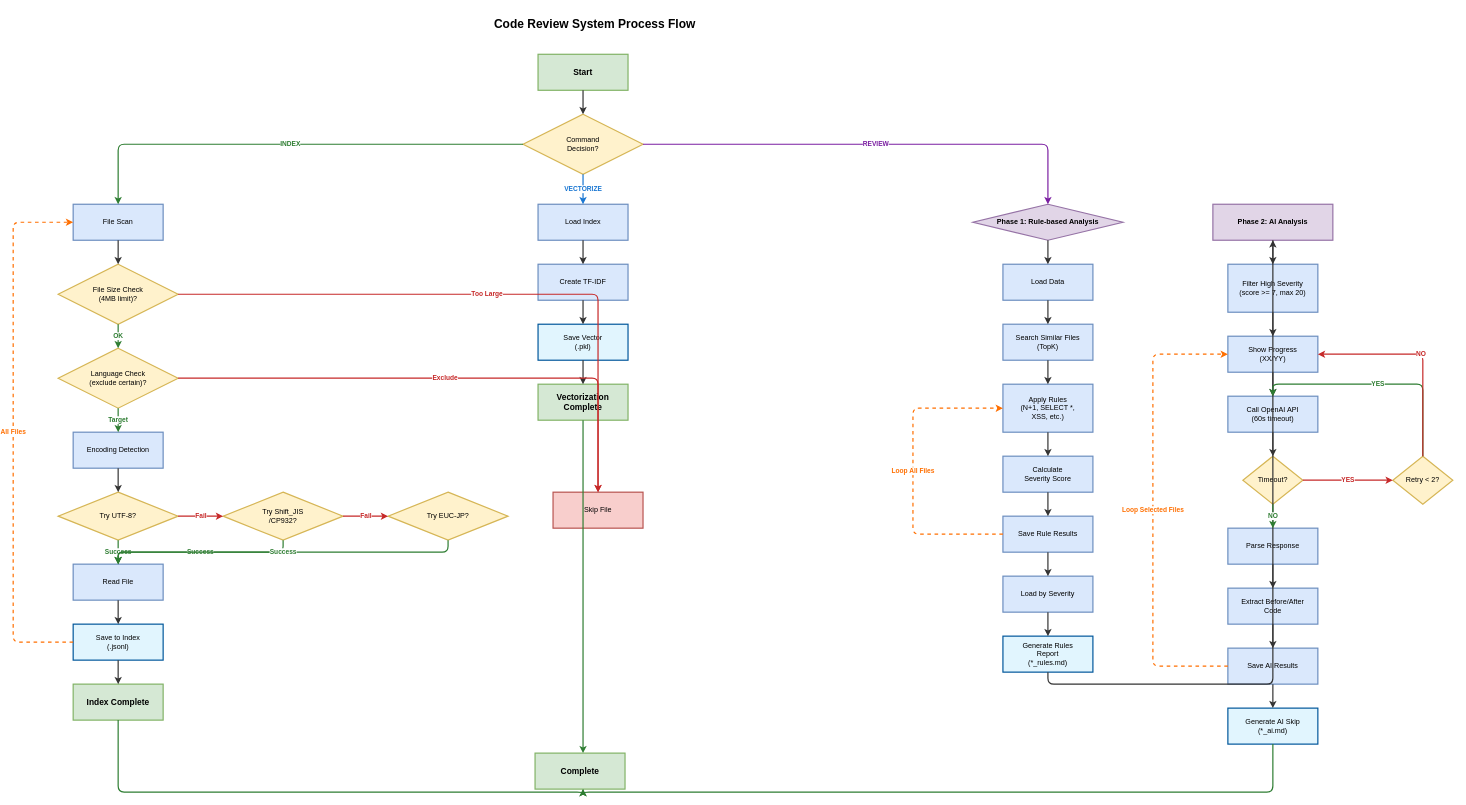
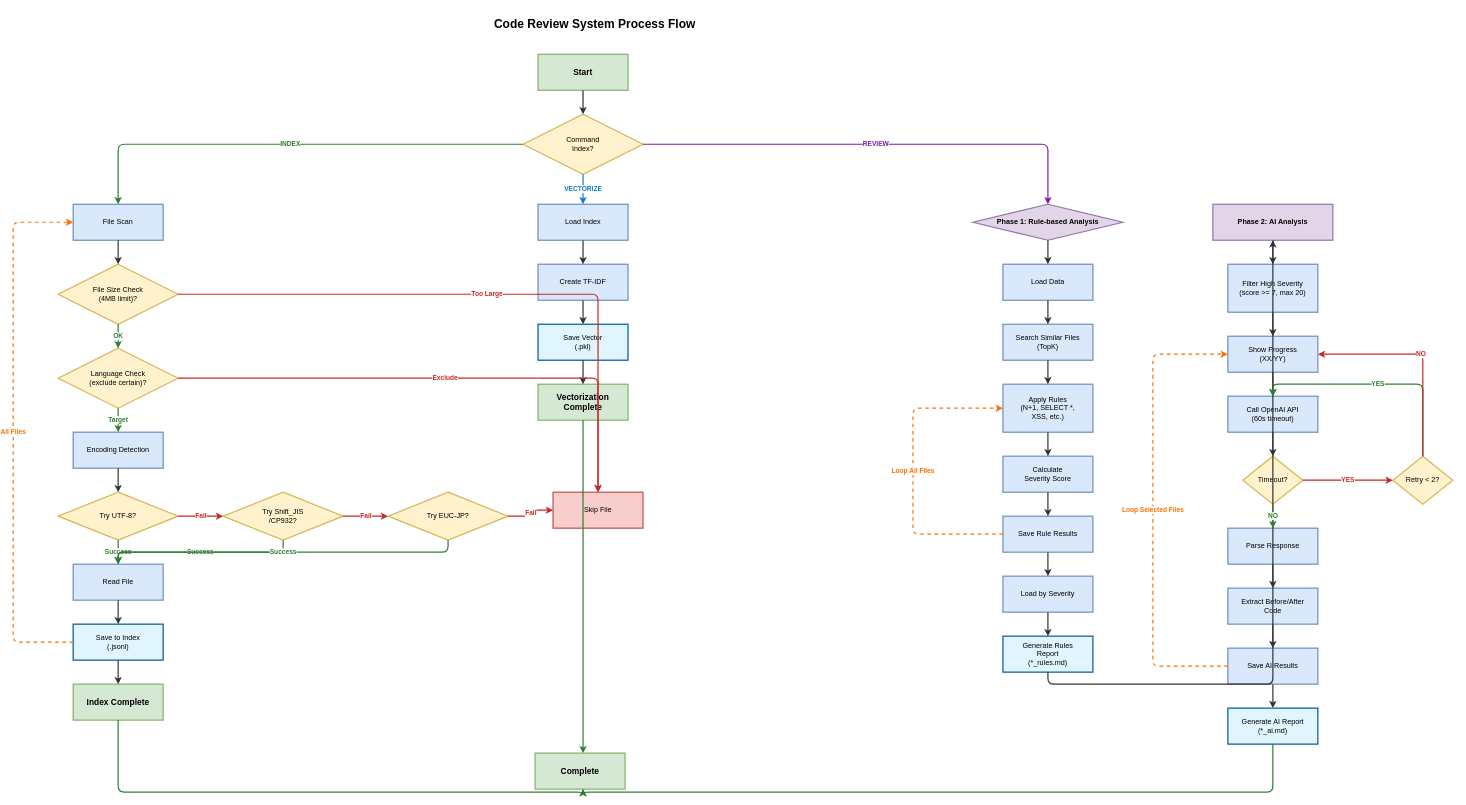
node "Command Decision?": label "Command Decision?" -> "Command Index?"
edge "Try EUC-JP?" -> "Skip File": added, label "Fail"
node "Generate AI Skip (*_ai.md)": label "Generate AI Skip (*_ai.md)" -> "Generate AI Report (*_ai.md)"
